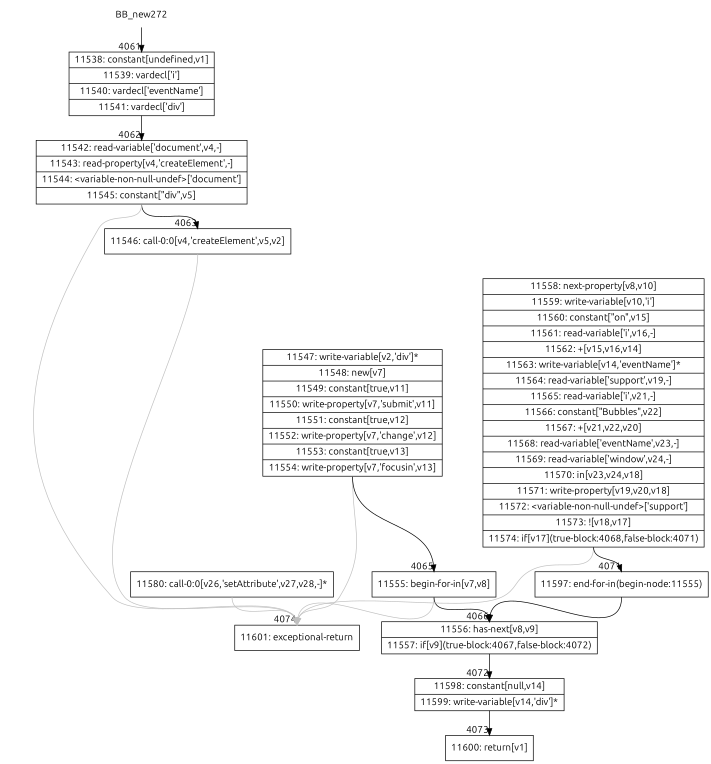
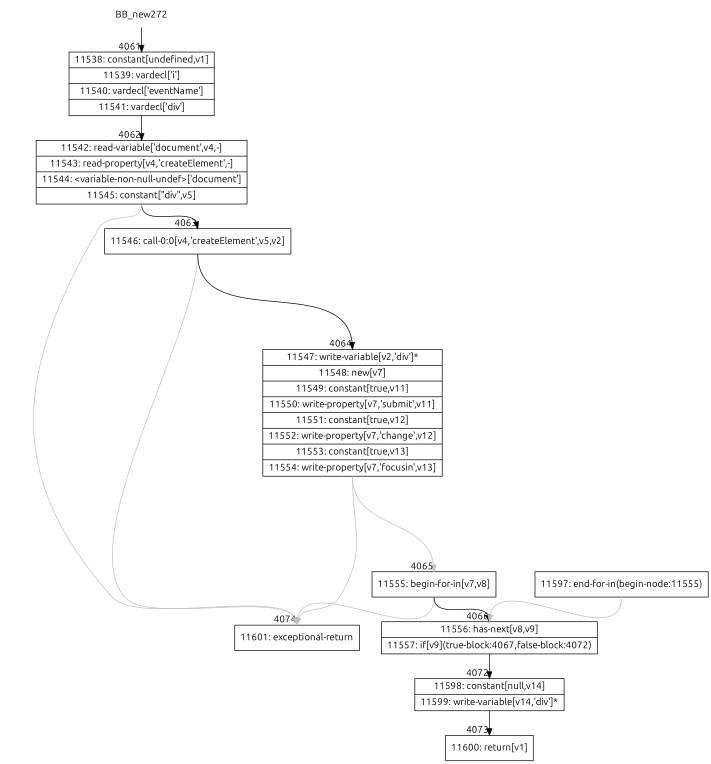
edge "11546: call-0:0[v4,'createElement',v5,v2]" -> "11547: write-variable[v2,'div']*": added
node "11558: next-property[v8,v10]": removed
edge "11547: write-variable[v2,'div']*" -> "11555: begin-for-in[v7,v8]": color black -> gray
node "11580: call-0:0[v26,'setAttribute',v27,v28,-]*": removed
edge "11597: end-for-in(begin-node:11555)" -> "11556: has-next[v8,v9]": color black -> gray
